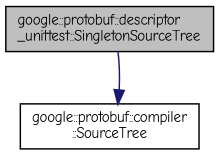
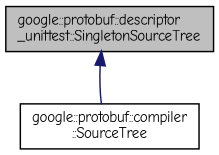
edge "google::protobuf::descriptor _unittest::SingletonSourceTree" -> "google::protobuf::compiler ::SourceTree": reversed
